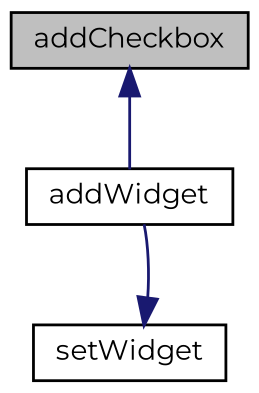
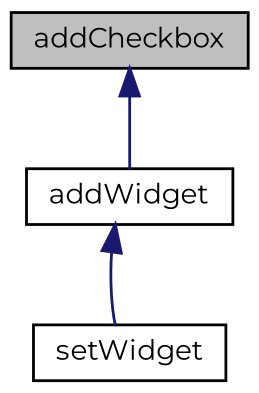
edge "addWidget" -> "setWidget": reversed
